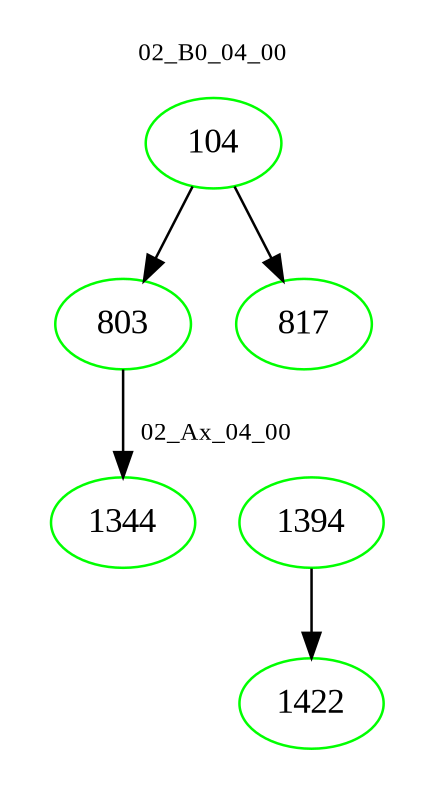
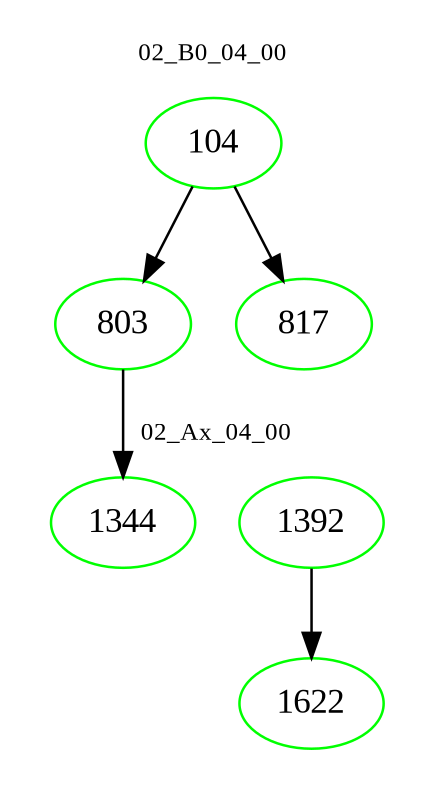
node "1394": label "1394" -> "1392"
node "1422": label "1422" -> "1622"
